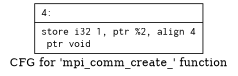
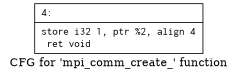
node "4:": text "ptr void" -> "ret void"
